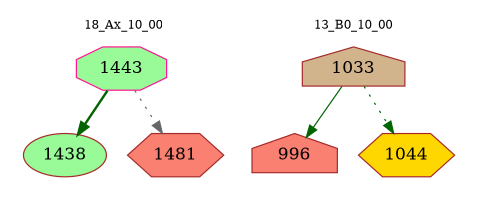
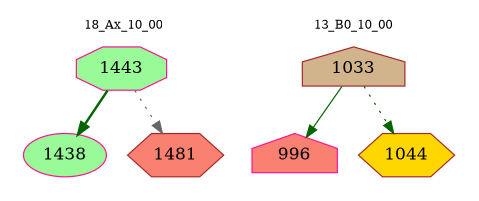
node "1438": color brown -> deeppink
node "996": color brown -> deeppink
